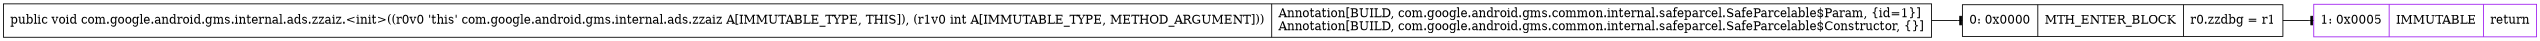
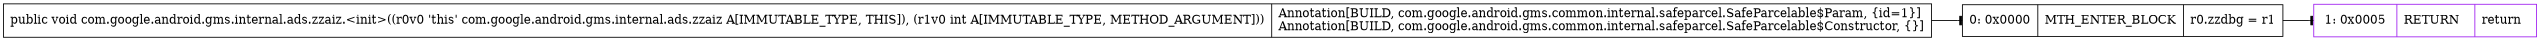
node "1: 0x0005": text "IMMUTABLE" -> "RETURN"
